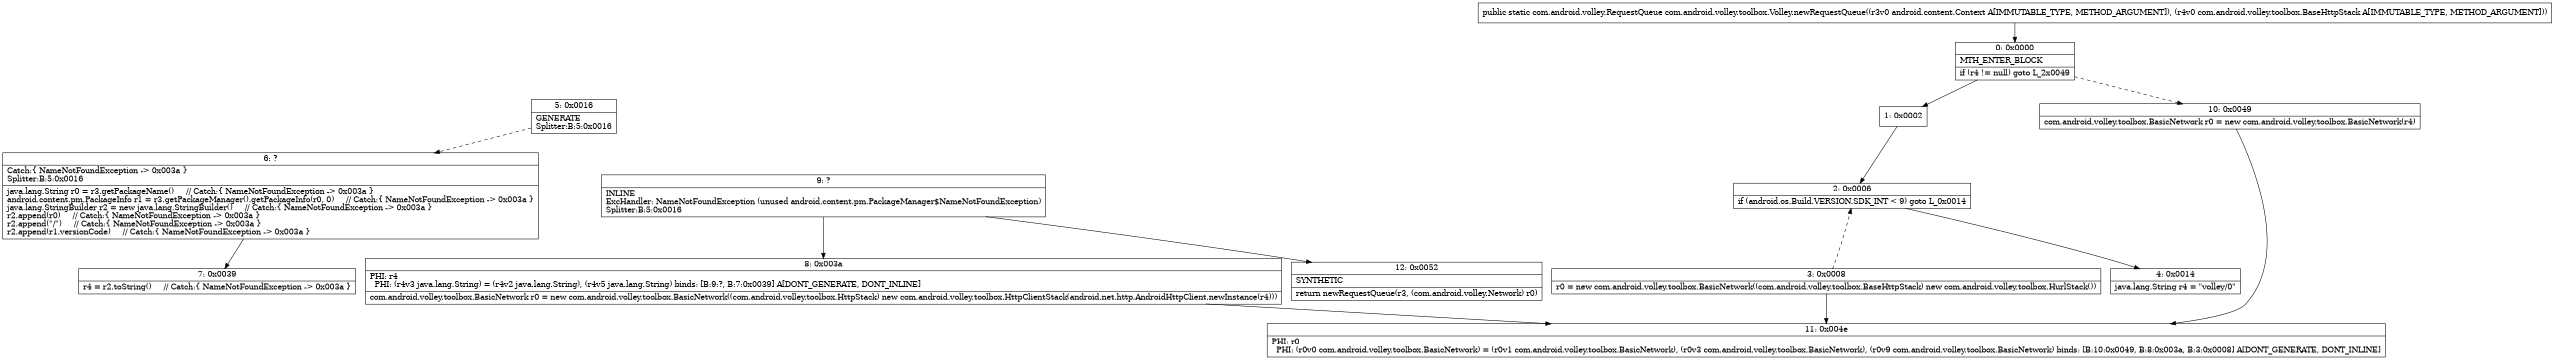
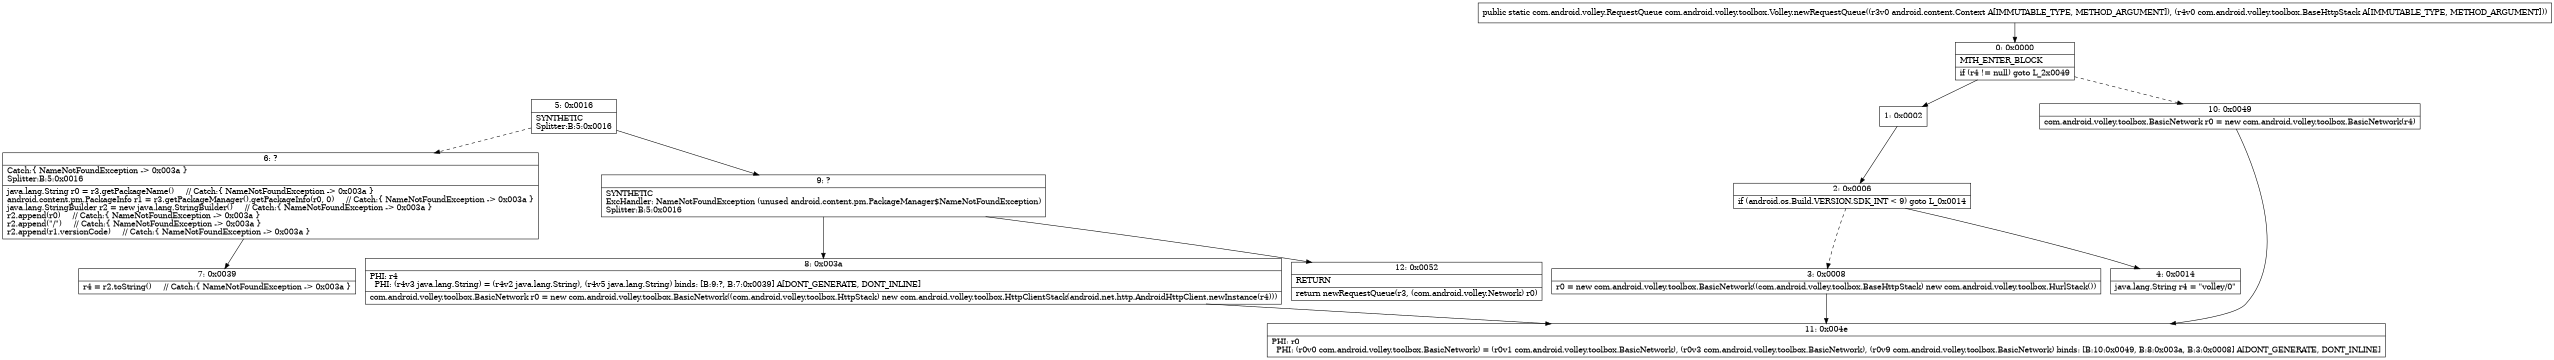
node "5: 0x0016": text "GENERATE" -> "SYNTHETIC"
edge "5: 0x0016" -> "9: ?": added
node "9: ?": text "INLINE" -> "SYNTHETIC"
edge "3: 0x0008" -> "2: 0x0006": reversed
node "12: 0x0052": text "SYNTHETIC" -> "RETURN"
